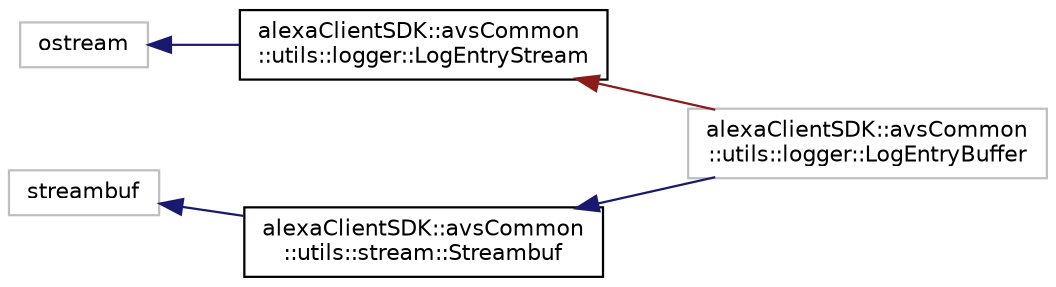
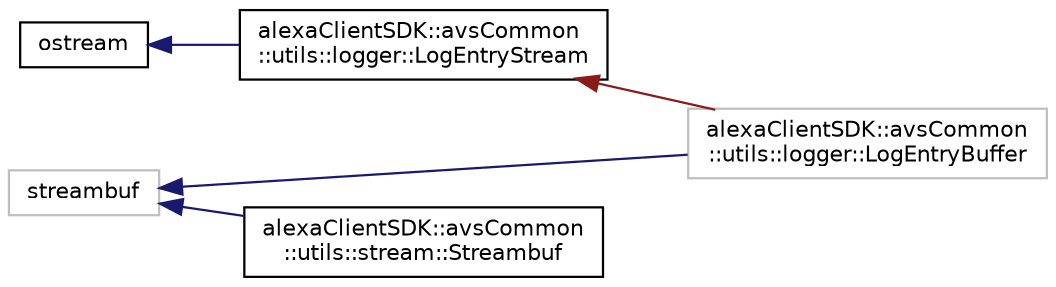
node "ostream": color grey75 -> black
edge "alexaClientSDK::avsCommon ::utils::logger::LogEntryBuffer" -> "alexaClientSDK::avsCommon ::utils::stream::Streambuf": now "alexaClientSDK::avsCommon ::utils::logger::LogEntryBuffer" -> "streambuf"
